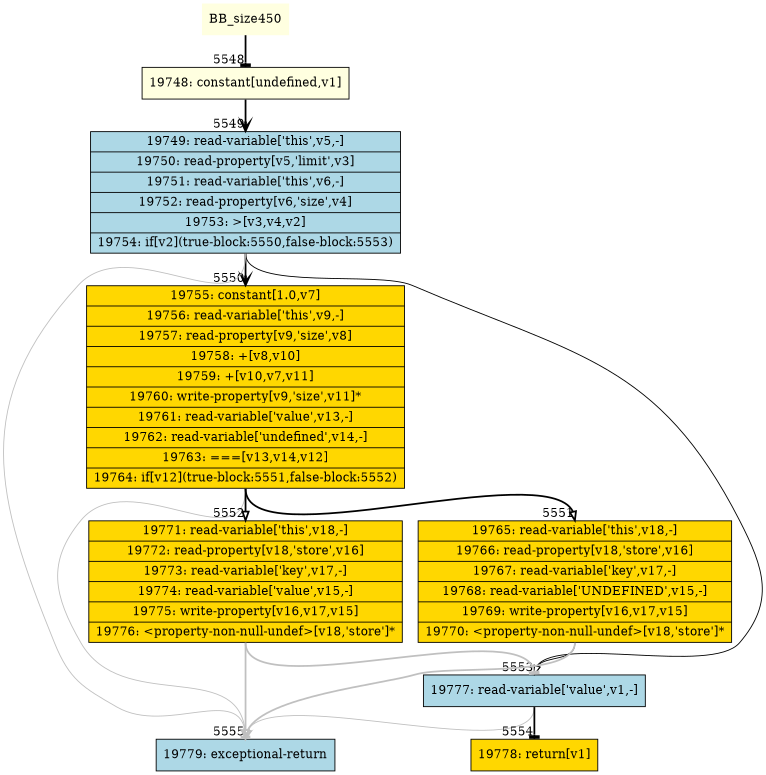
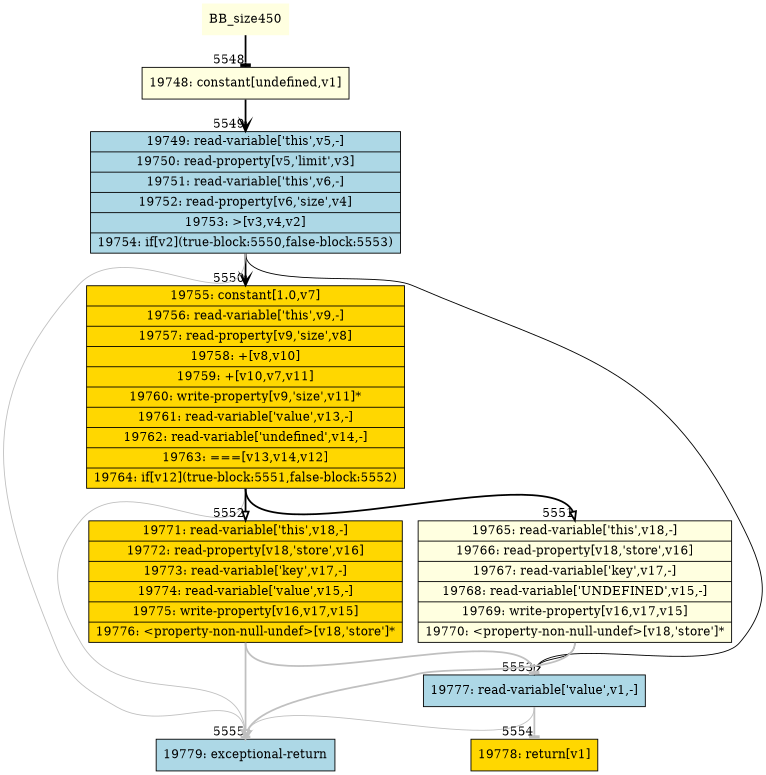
node "19765: read-variable['this',v18,-]": fillcolor gold -> lightyellow
edge "19777: read-variable['value',v1,-]" -> "19778: return[v1]": color black -> gray
